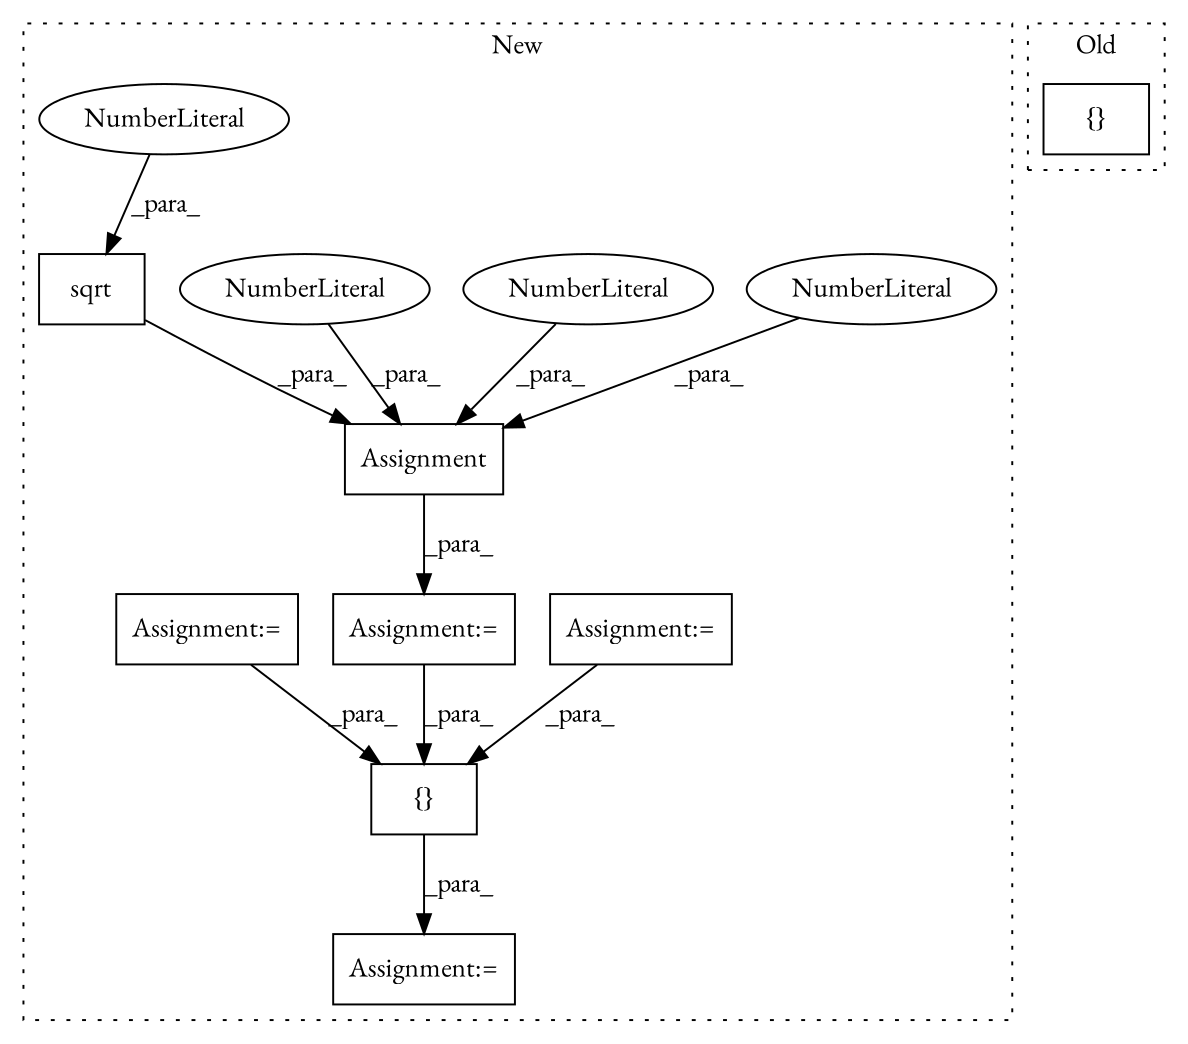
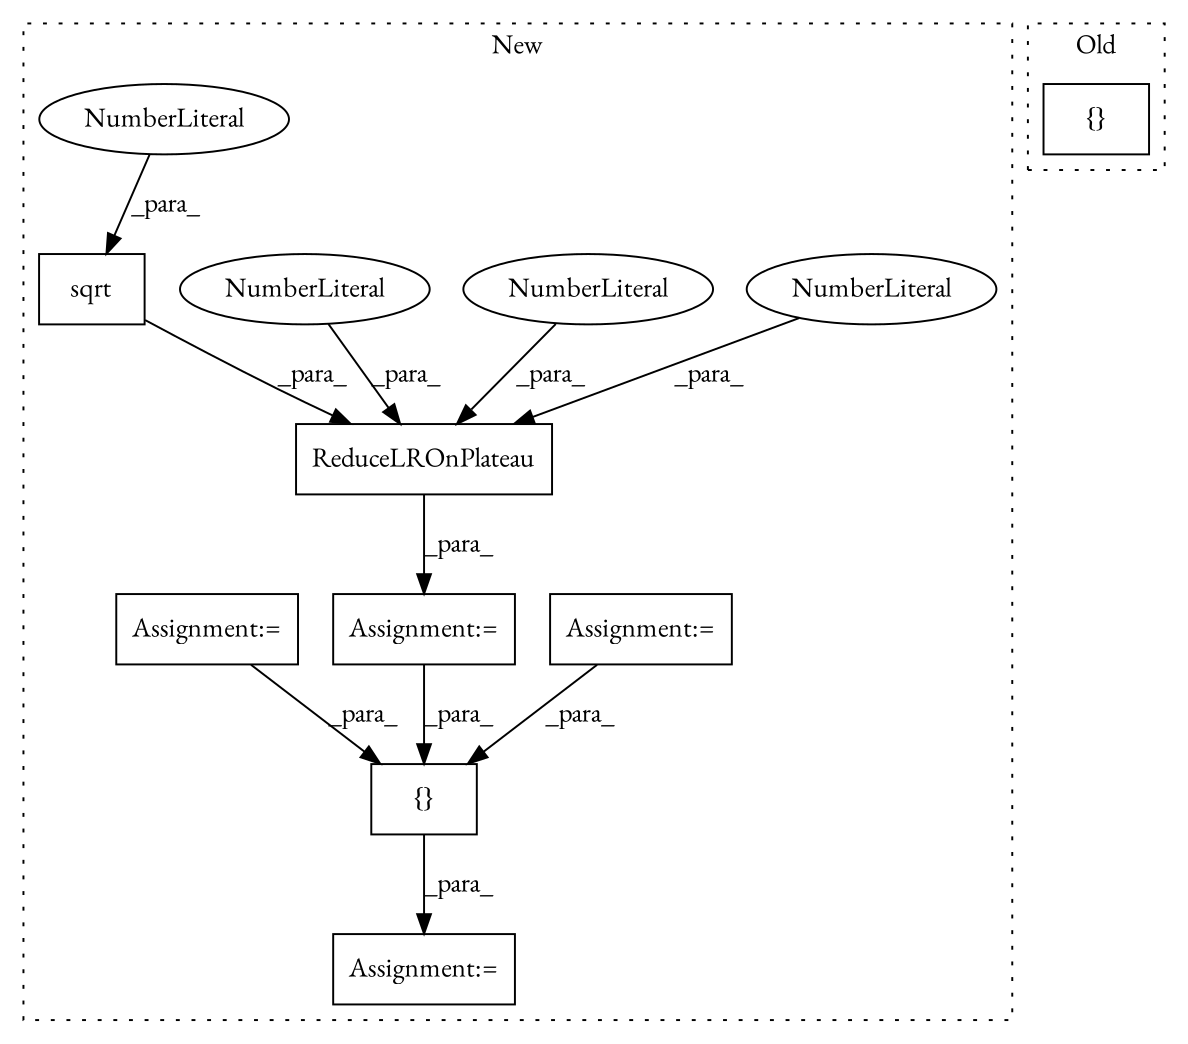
node "Assignment": label "Assignment" -> "ReduceLROnPlateau"
